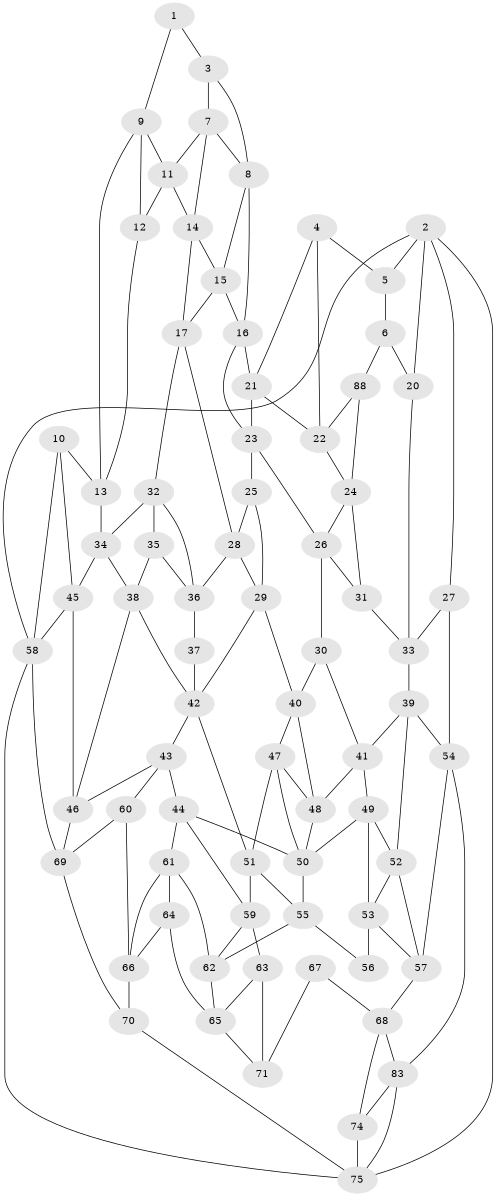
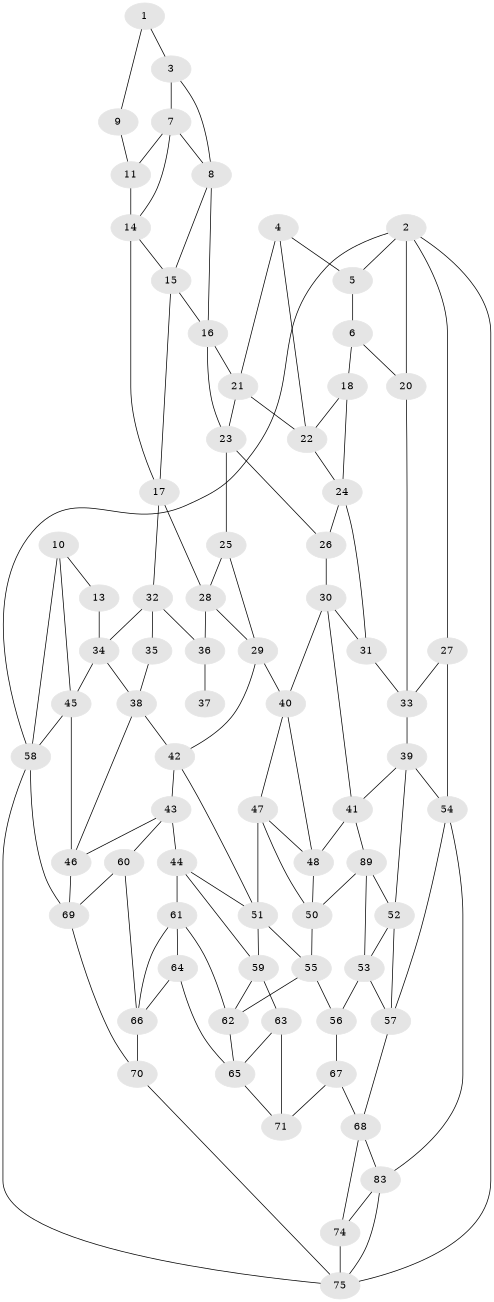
node "12": removed
edge "9" -- "13": removed
node "88": label "88" -> "18"
edge "35" -- "36": removed
edge "26" -- "31": now "30" -- "31"
edge "37" -- "42": removed
node "49": label "49" -> "89"
edge "44" -- "50": now "44" -- "51"
edge "56" -- "67": added
